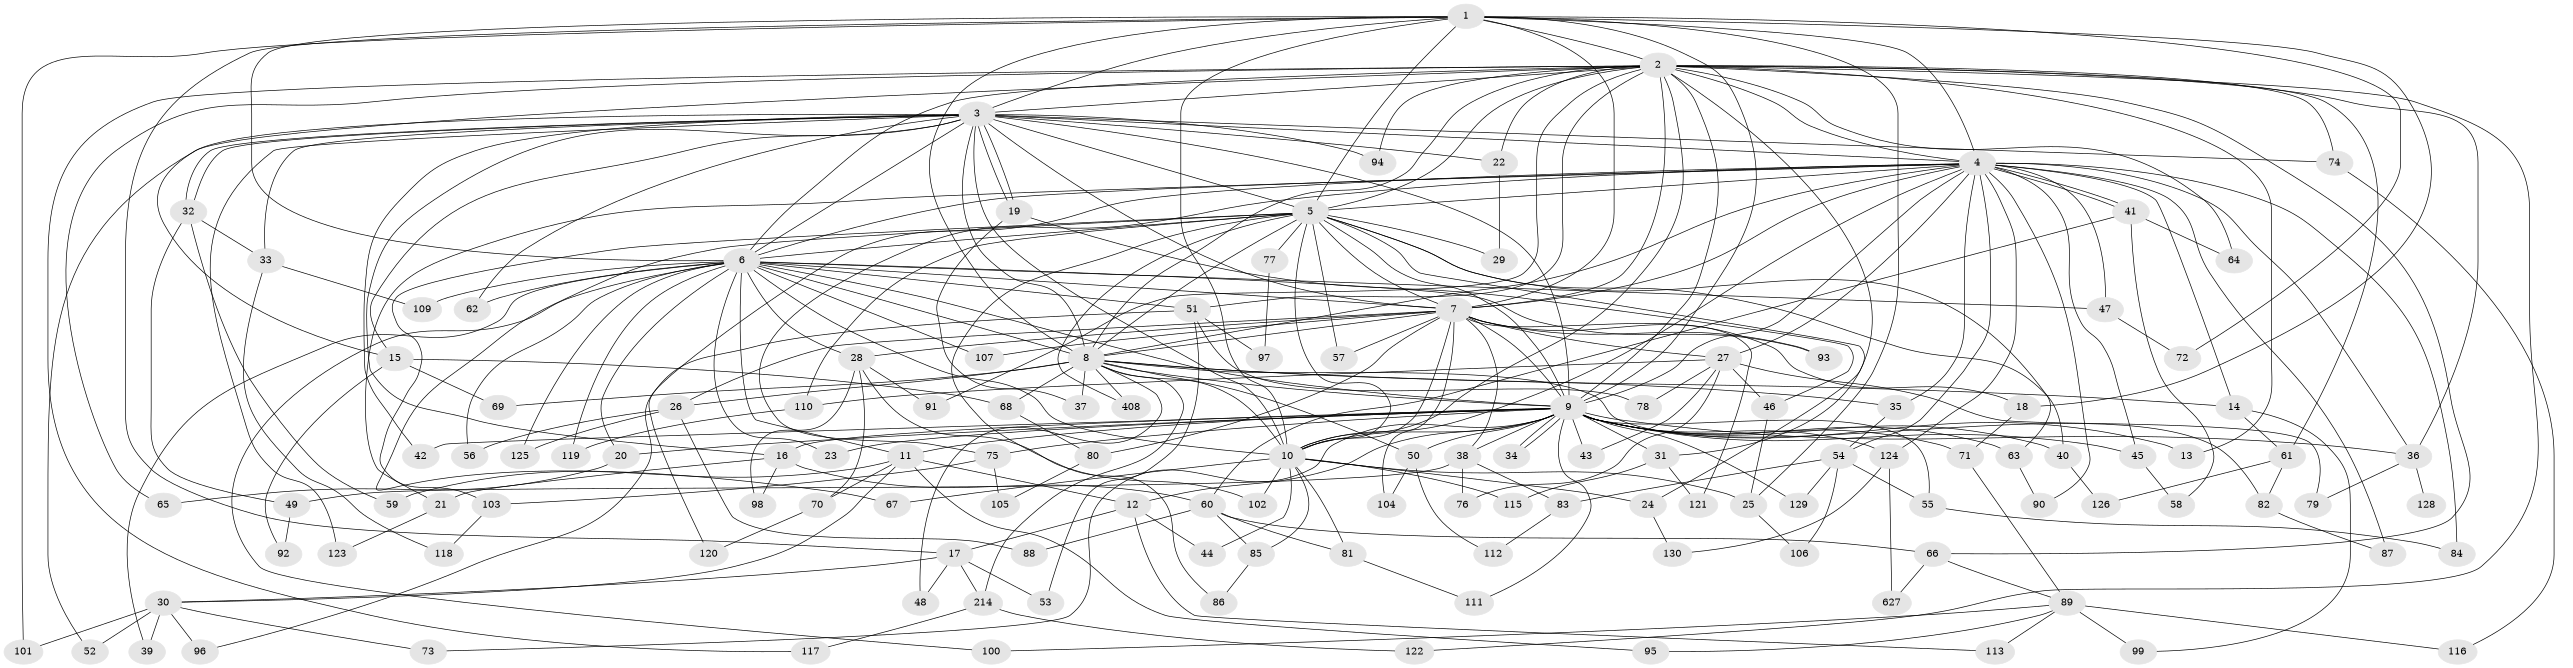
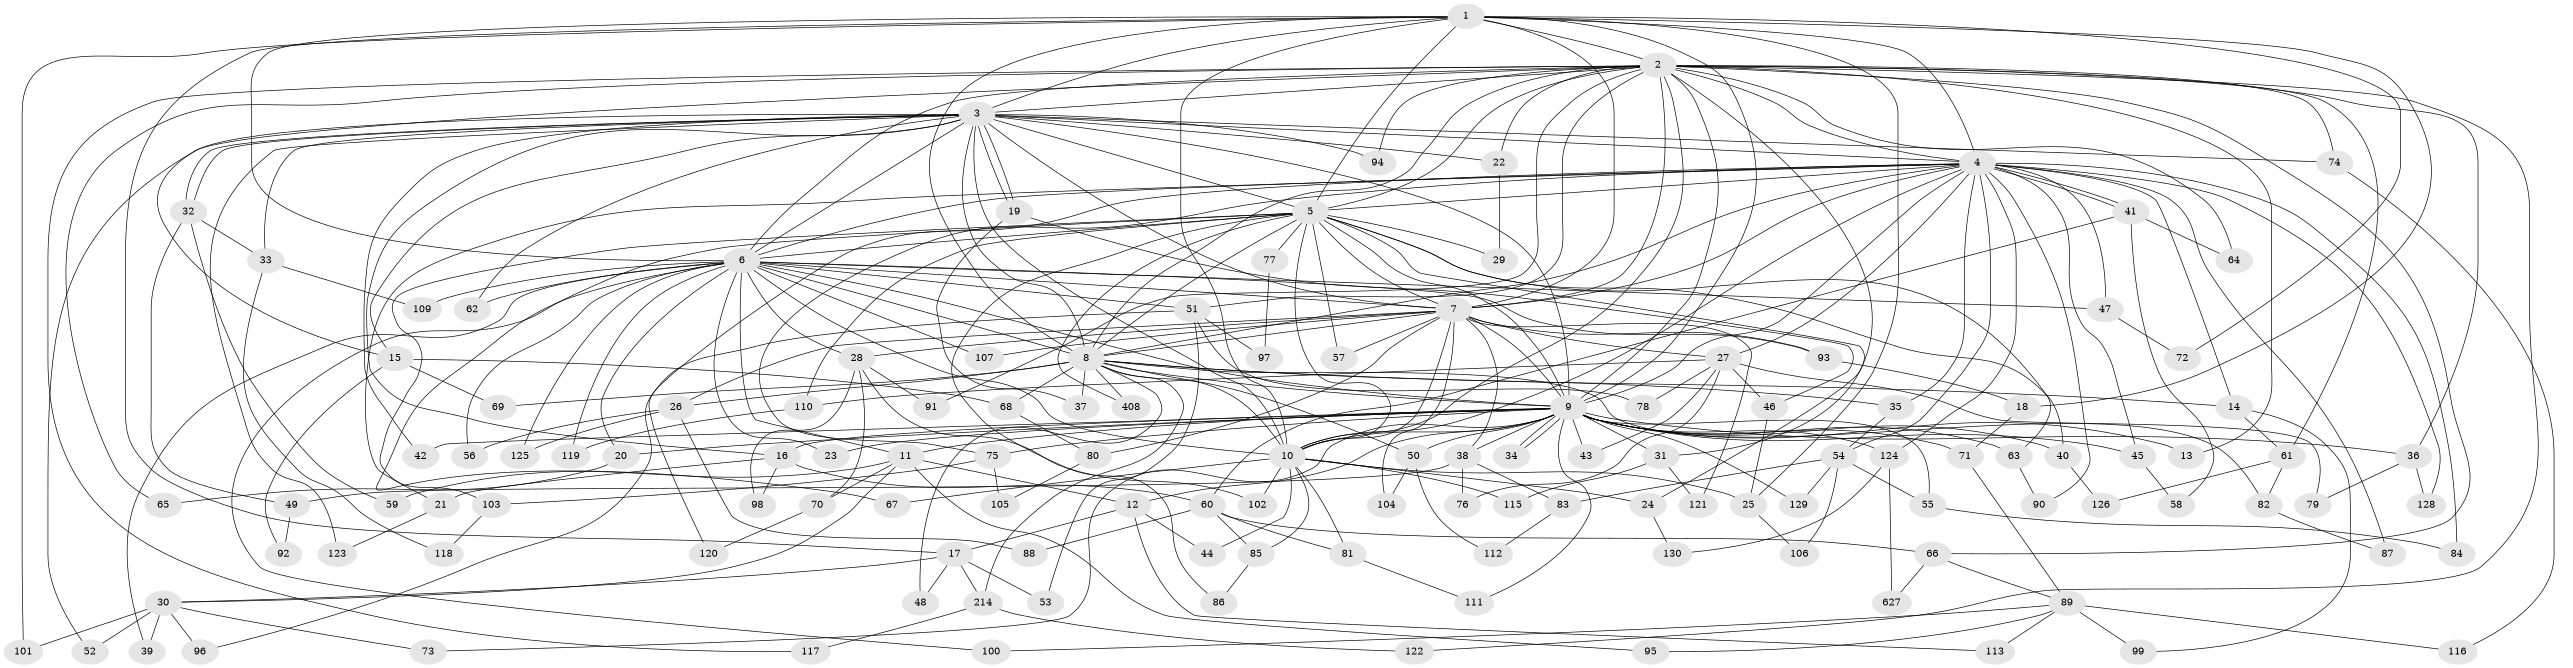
edge "4" -- "36": now "4" -- "128"
edge "7" -- "18": now "93" -- "18"
